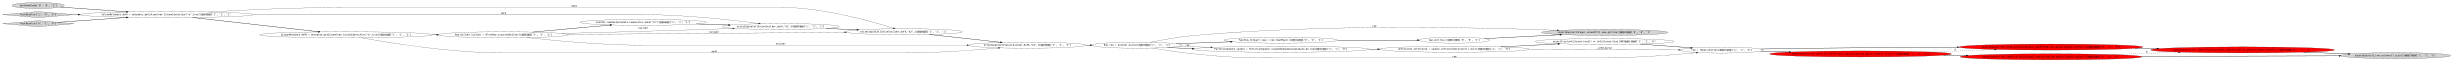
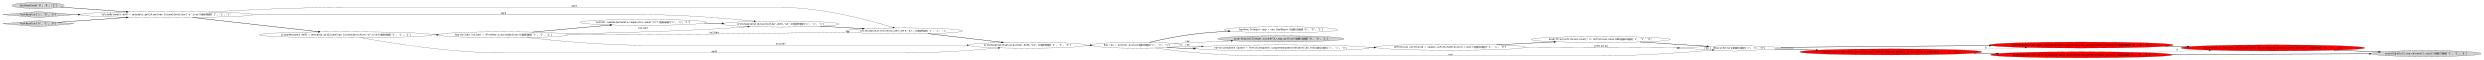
node "map.put(row,1)@@@12@@@['0', '0', '1']": removed
node "row = (Row)unfiltered@@@14@@@['1', '1', '0']": shape ellipse -> diamond
